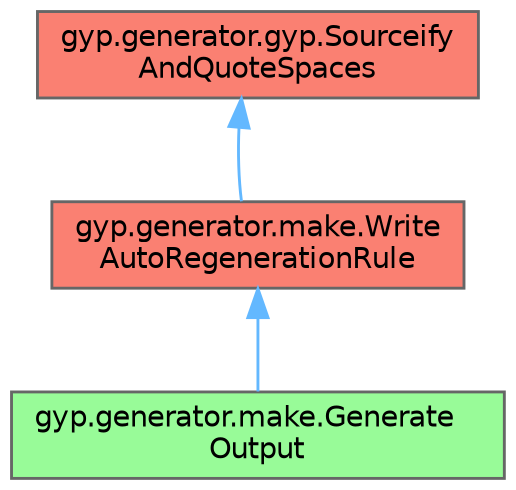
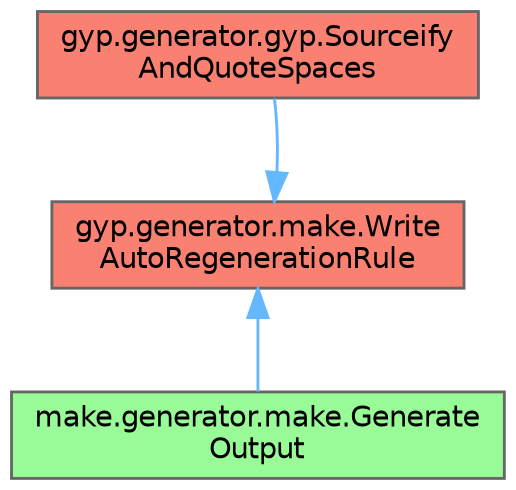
edge "gyp.generator.make.Write AutoRegenerationRule" -> "gyp.generator.gyp.Sourceify AndQuoteSpaces": reversed
node "gyp.generator.make.Generate Output": label "gyp.generator.make.Generate Output" -> "make.generator.make.Generate Output"
